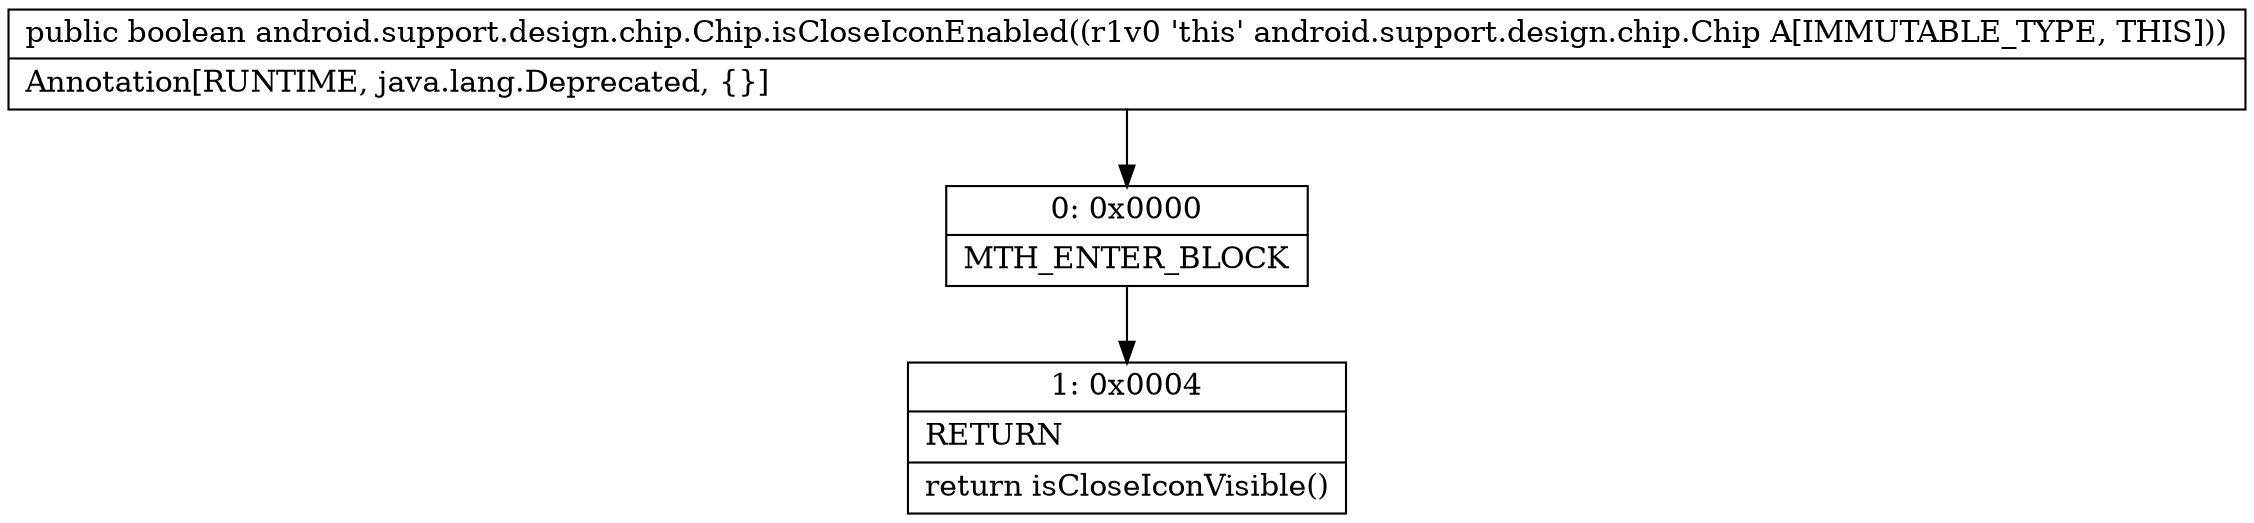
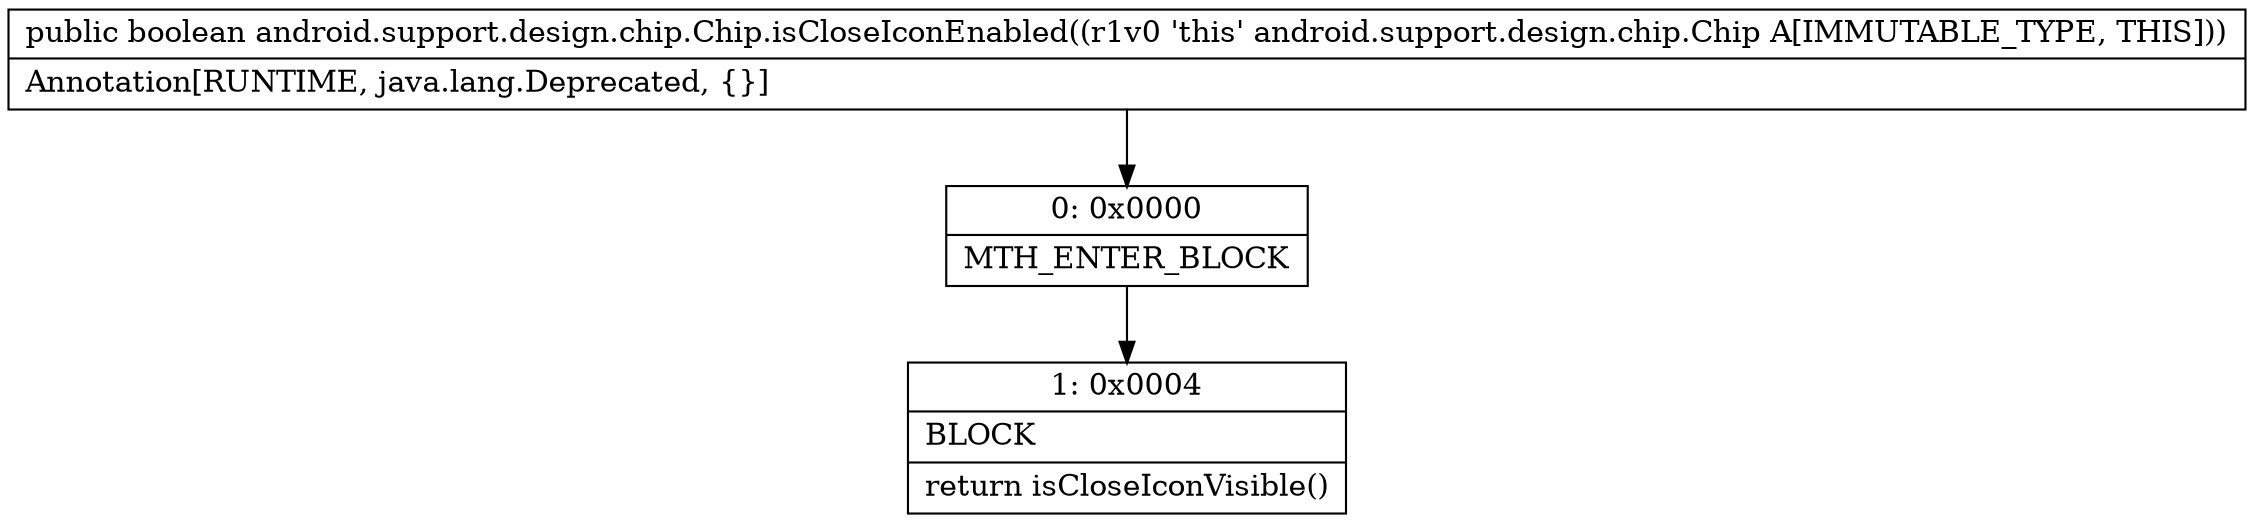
node "1: 0x0004": text "RETURN" -> "BLOCK"
